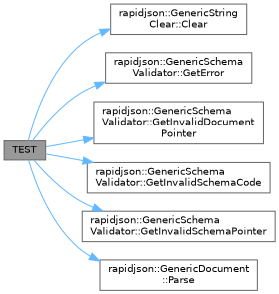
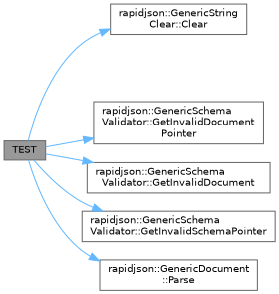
node "rapidjson::GenericSchema Validator::GetError": removed
node "rapidjson::GenericSchema Validator::GetInvalidSchemaCode": label "rapidjson::GenericSchema Validator::GetInvalidSchemaCode" -> "rapidjson::GenericSchema Validator::GetInvalidDocument"
